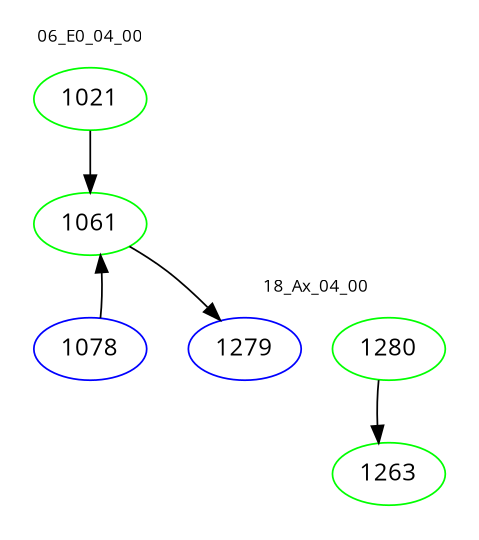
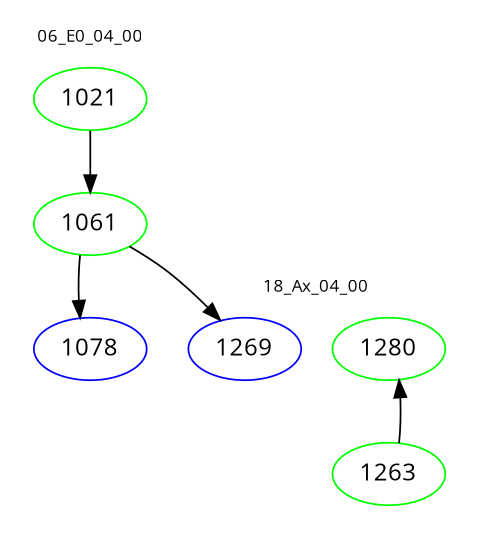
edge "1078" -> "1061": reversed
node "1279": label "1279" -> "1269"
edge "1280" -> "1263": reversed
